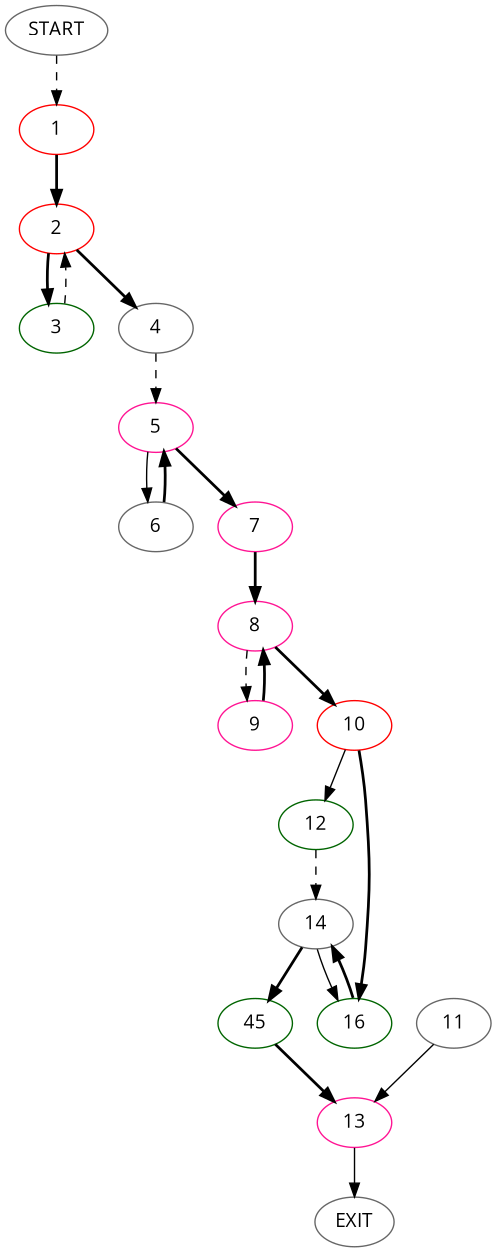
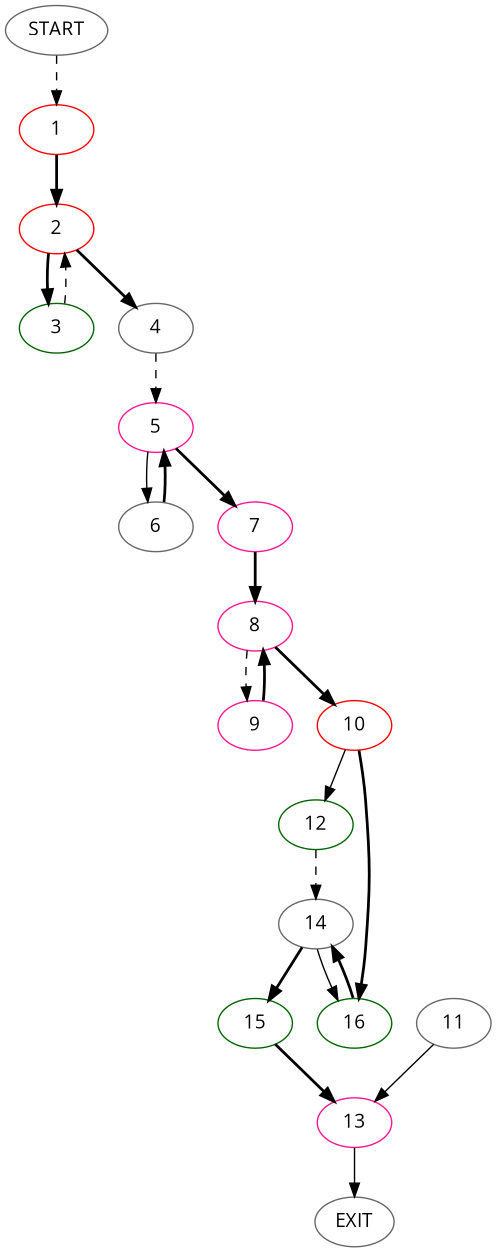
node "45": label "45" -> "15"
